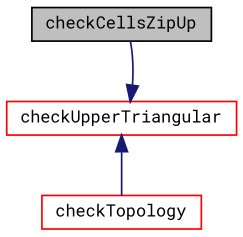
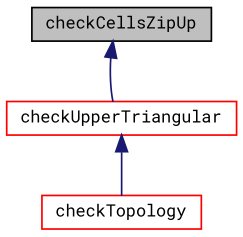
edge "checkCellsZipUp" -> "checkUpperTriangular": reversed
